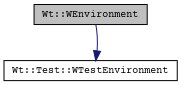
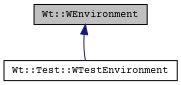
edge "Wt::WEnvironment" -> "Wt::Test::WTestEnvironment": reversed
